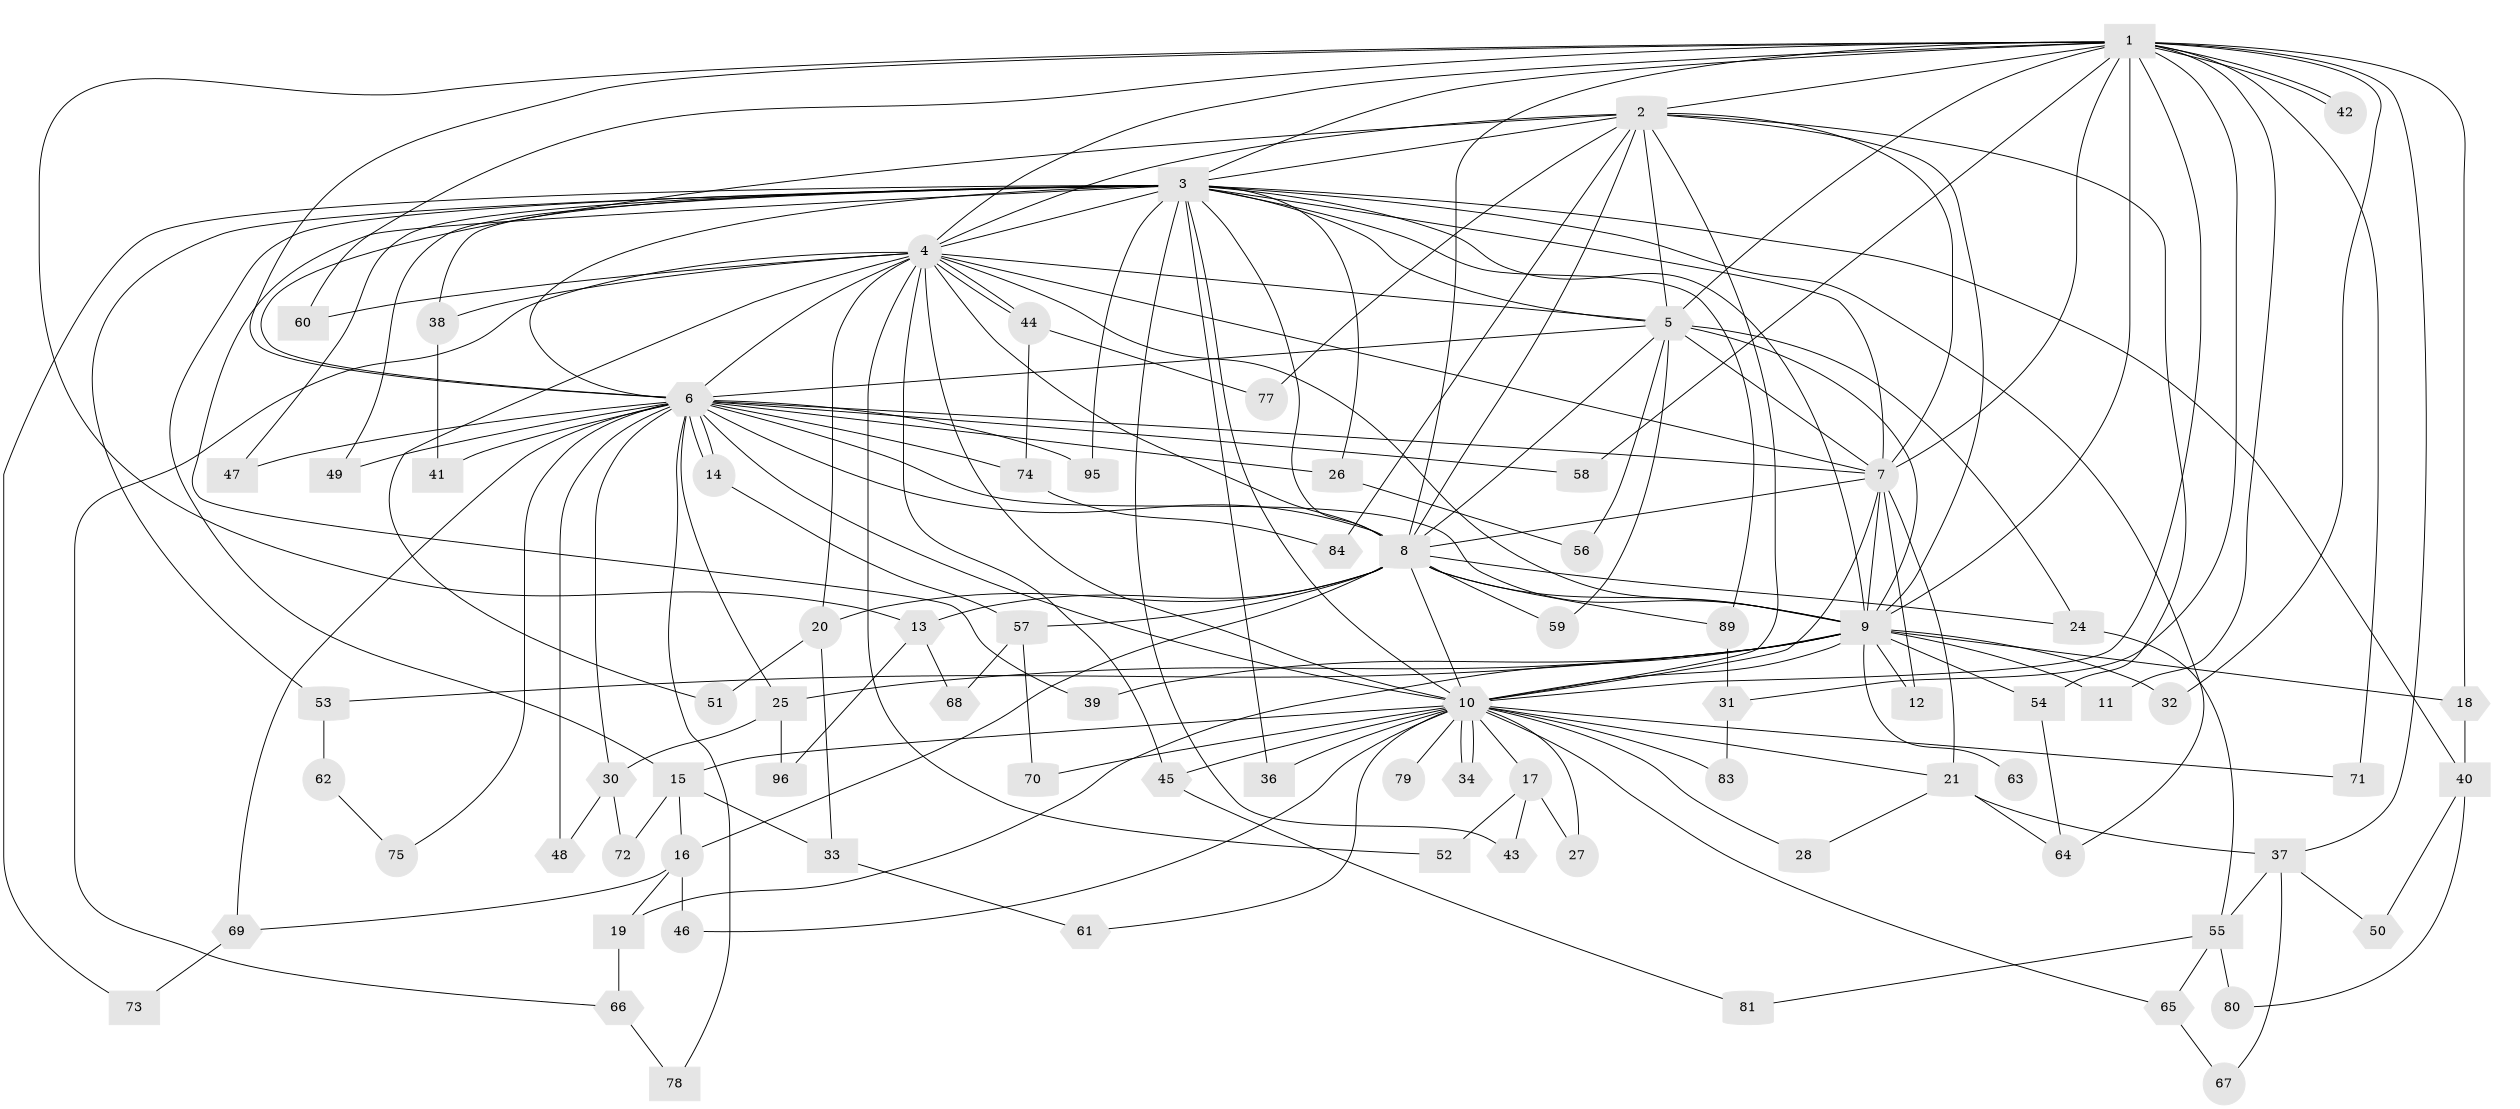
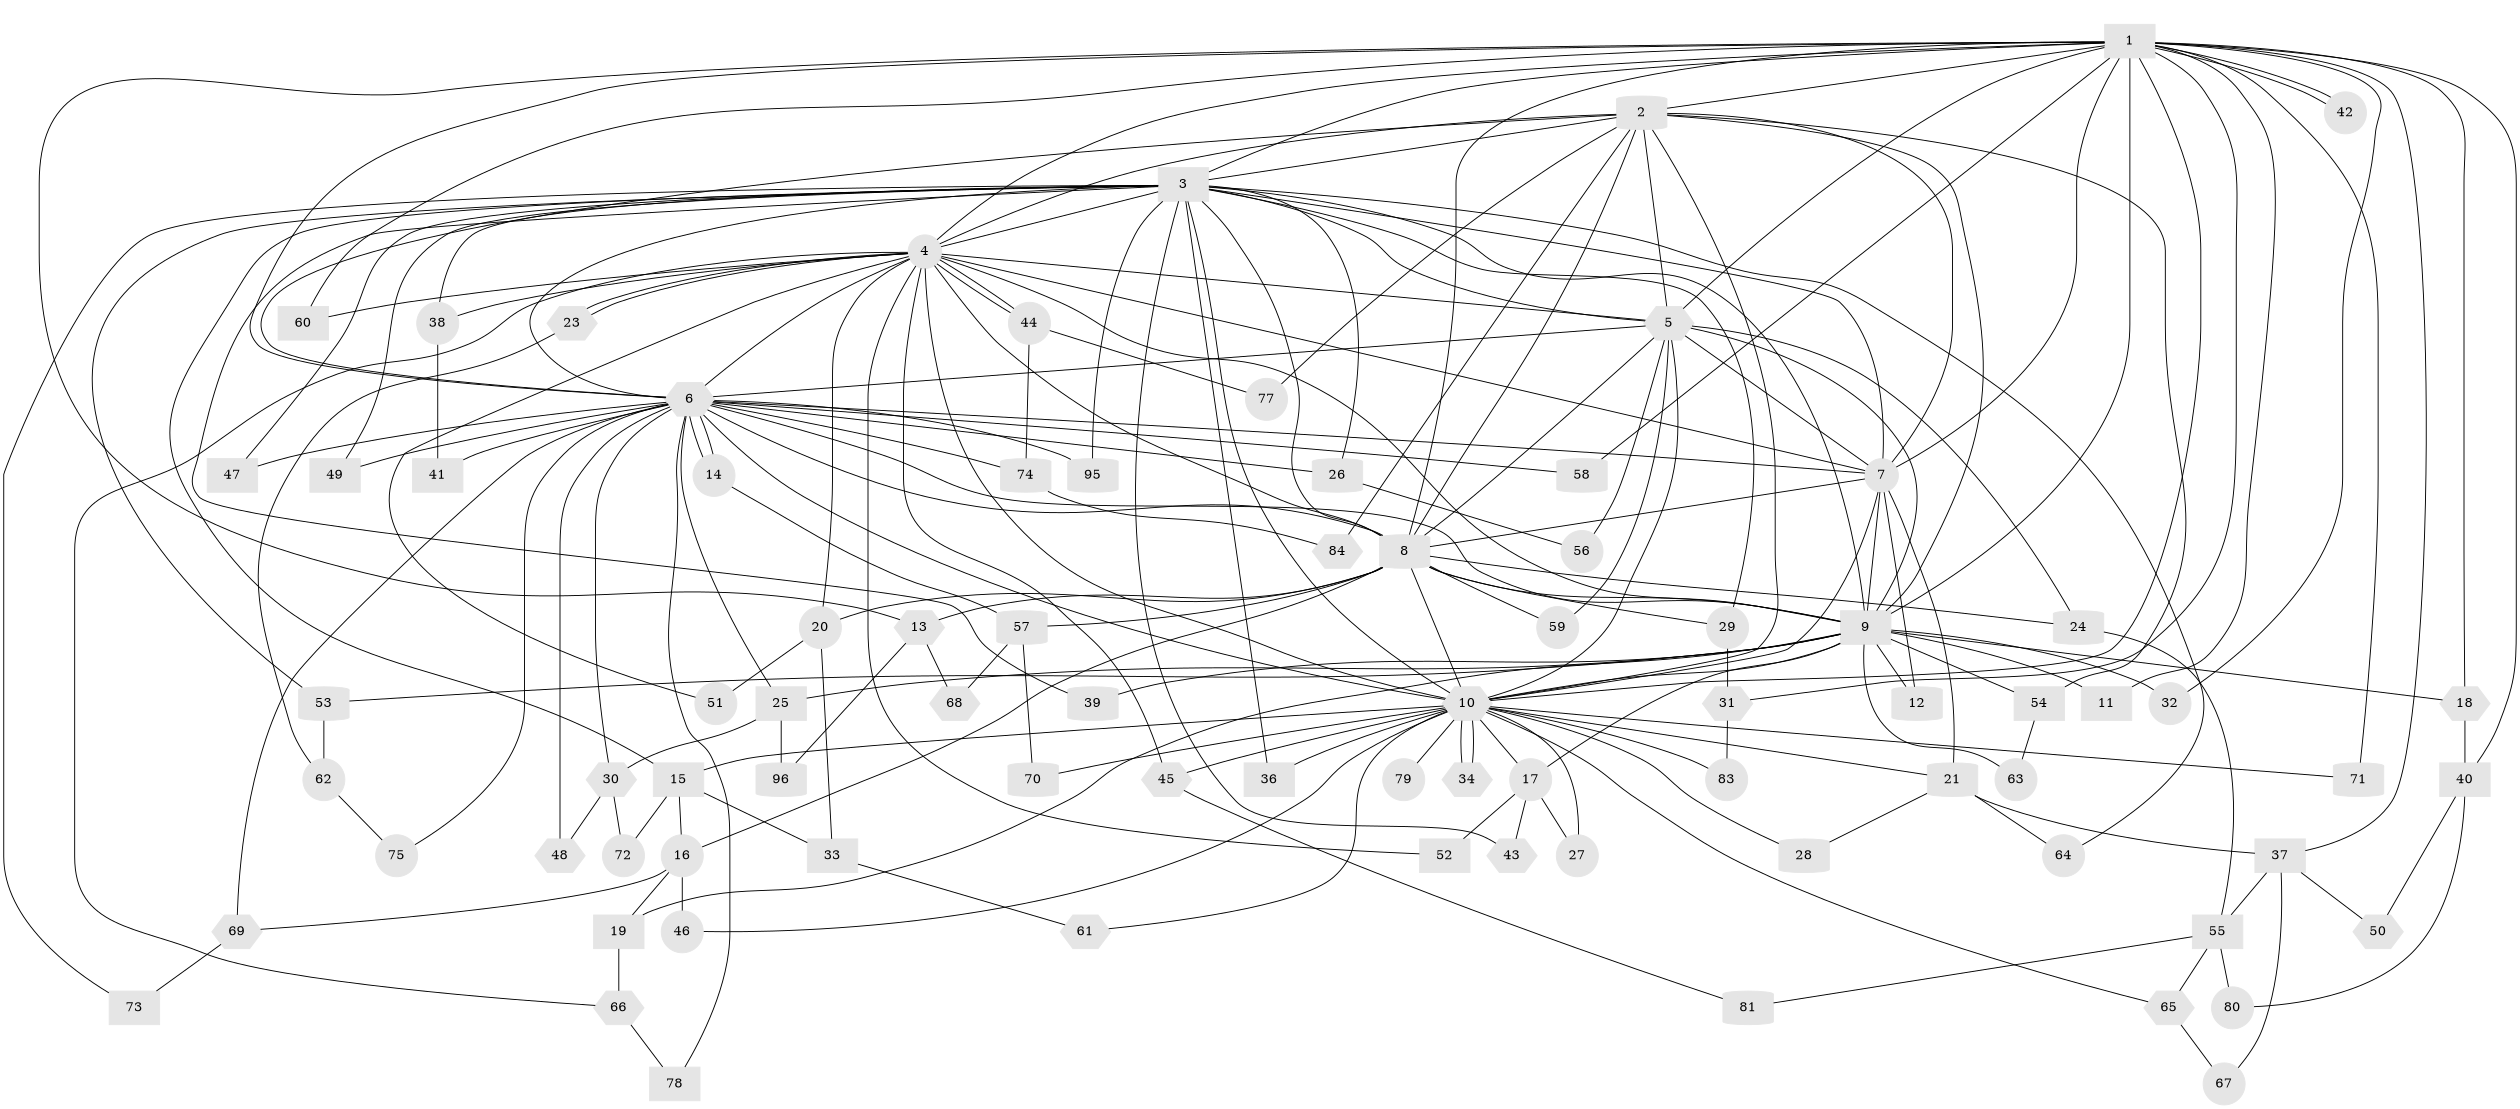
edge "3" -- "40": now "1" -- "40"
node "23": added
edge "5" -- "10": added
node "89": label "89" -> "29"
edge "9" -- "17": added
edge "54" -- "64": now "54" -- "63"
